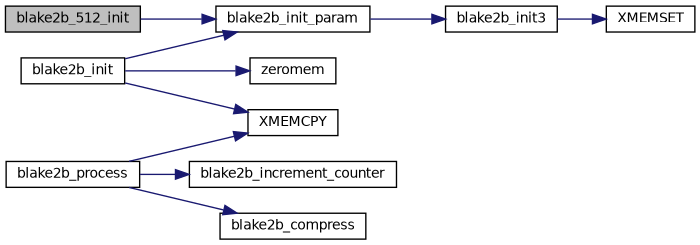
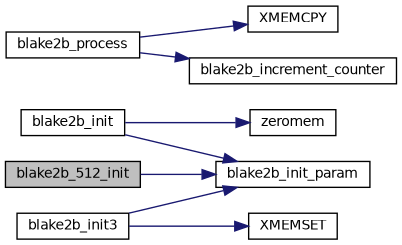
edge "blake2b_init_param" -> "blake2b_init3": reversed
edge "blake2b_init" -> "XMEMCPY": removed
node "blake2b_compress": removed
